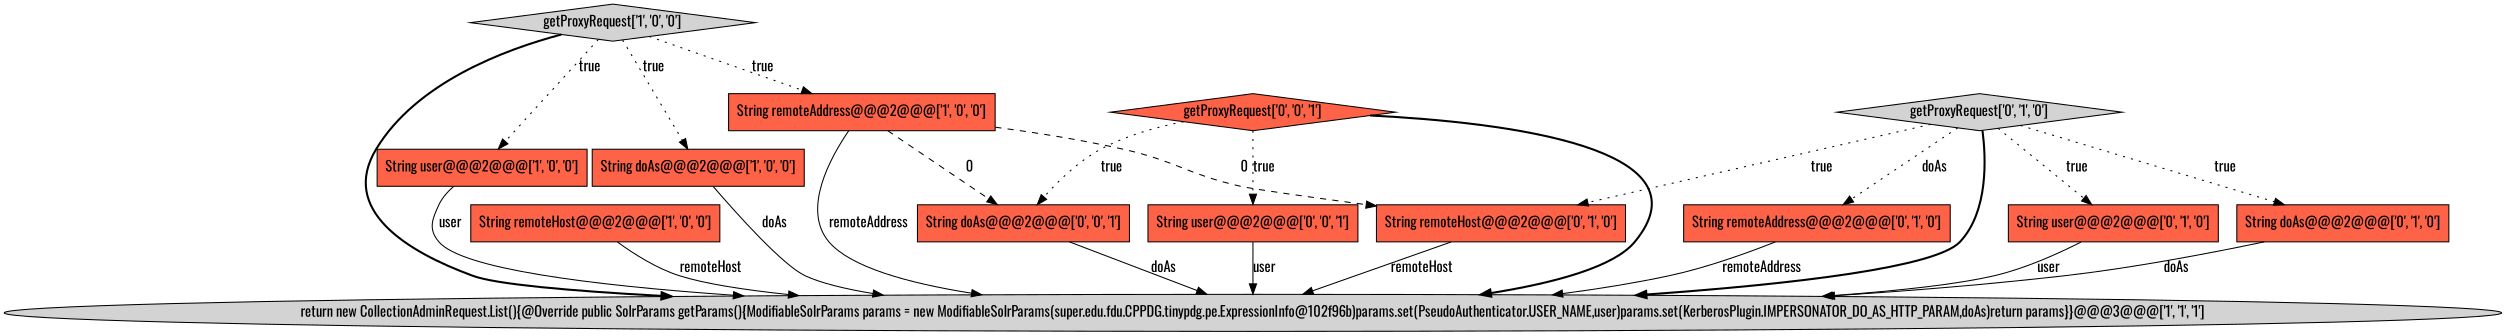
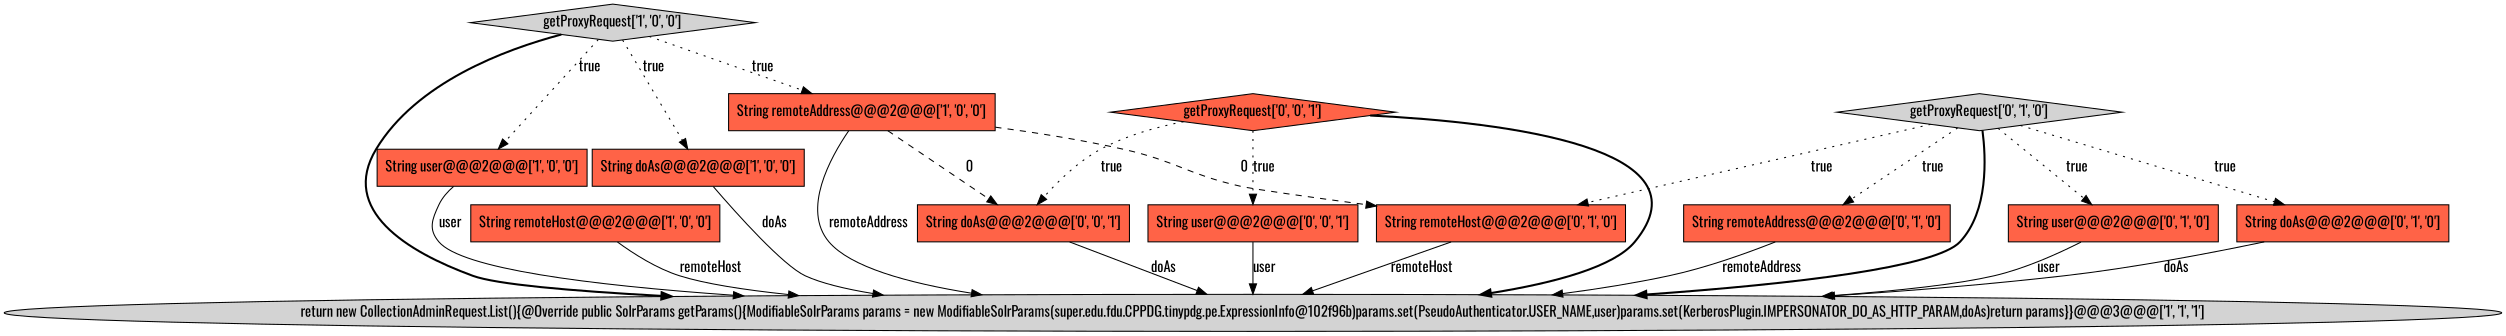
edge "getProxyRequest['0', '1', '0']" -> "String remoteAddress@@@2@@@['0', '1', '0']": label "doAs" -> "true"
